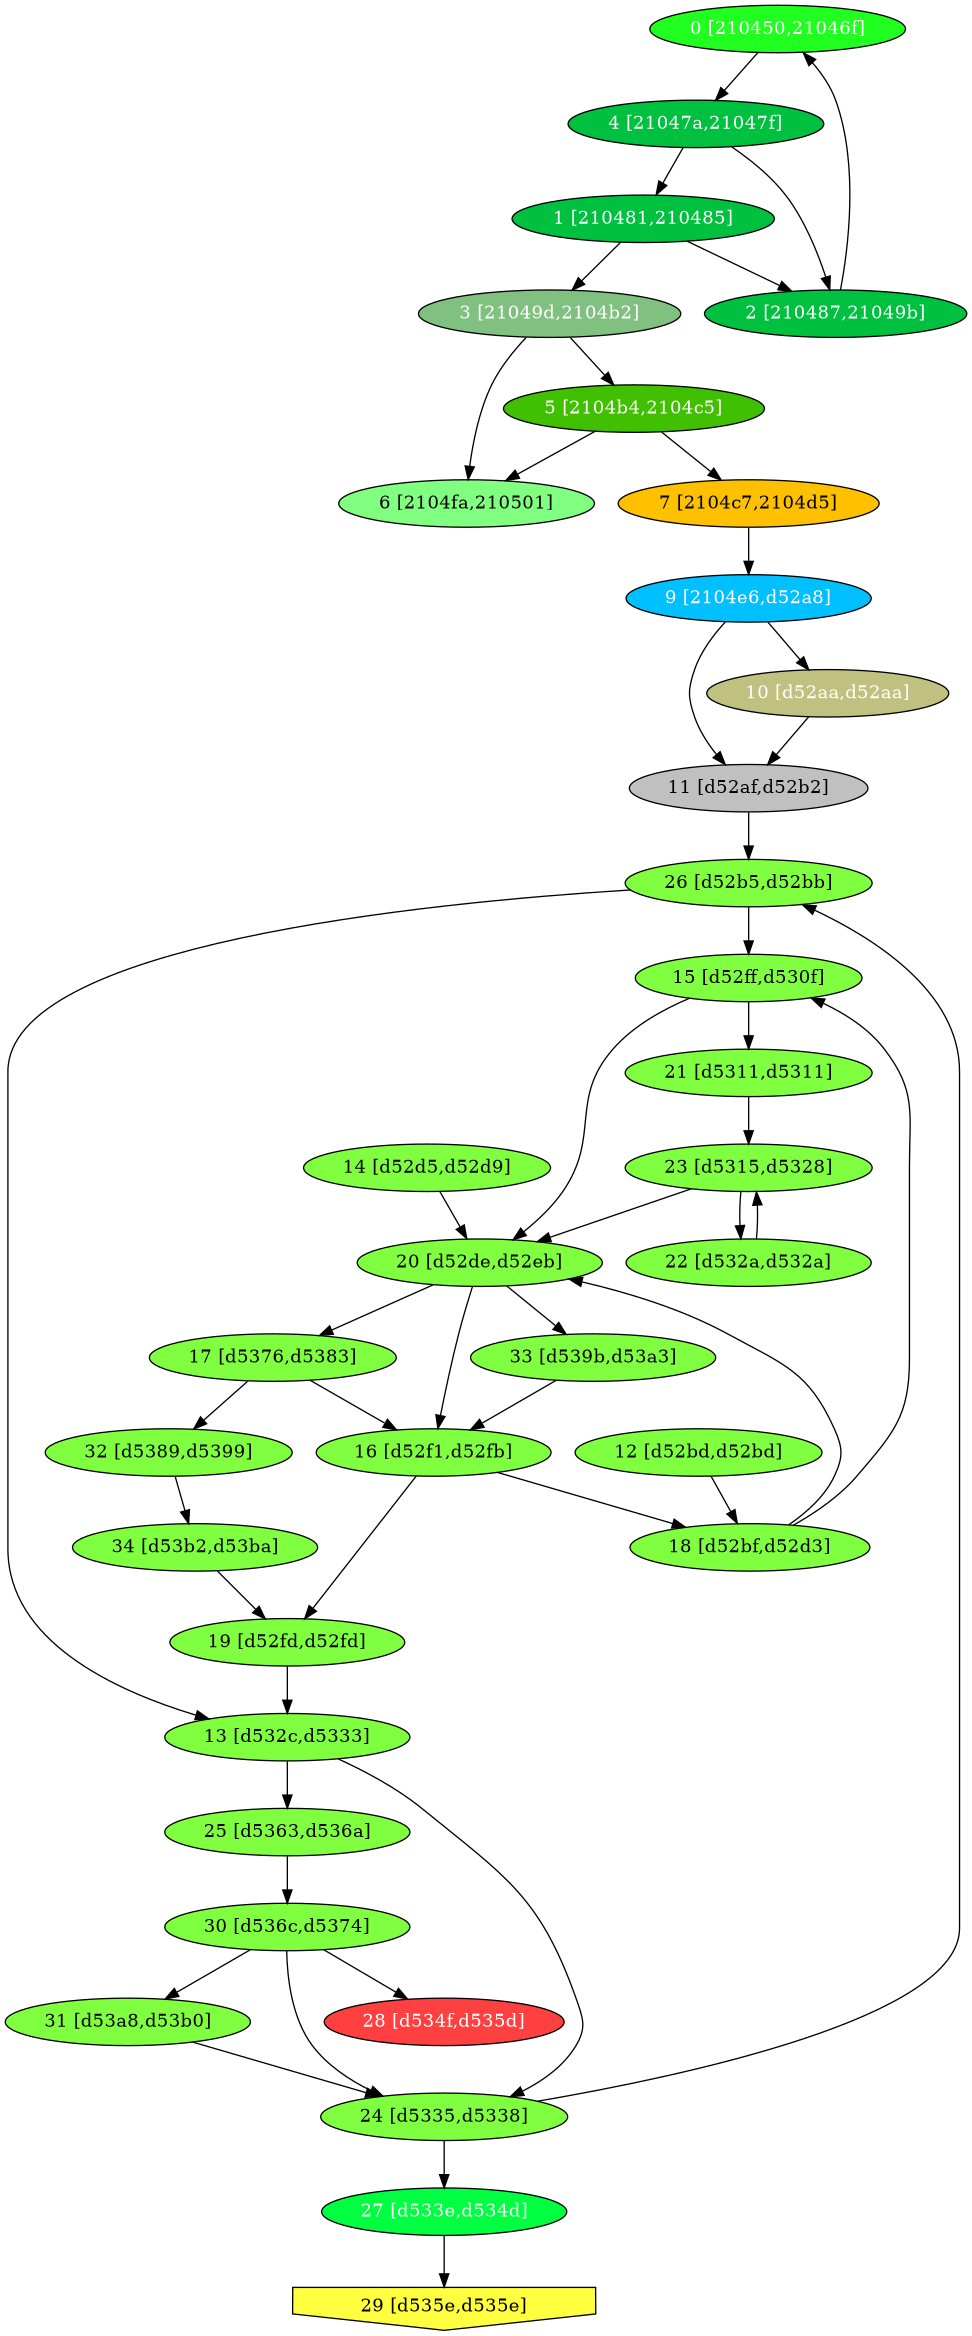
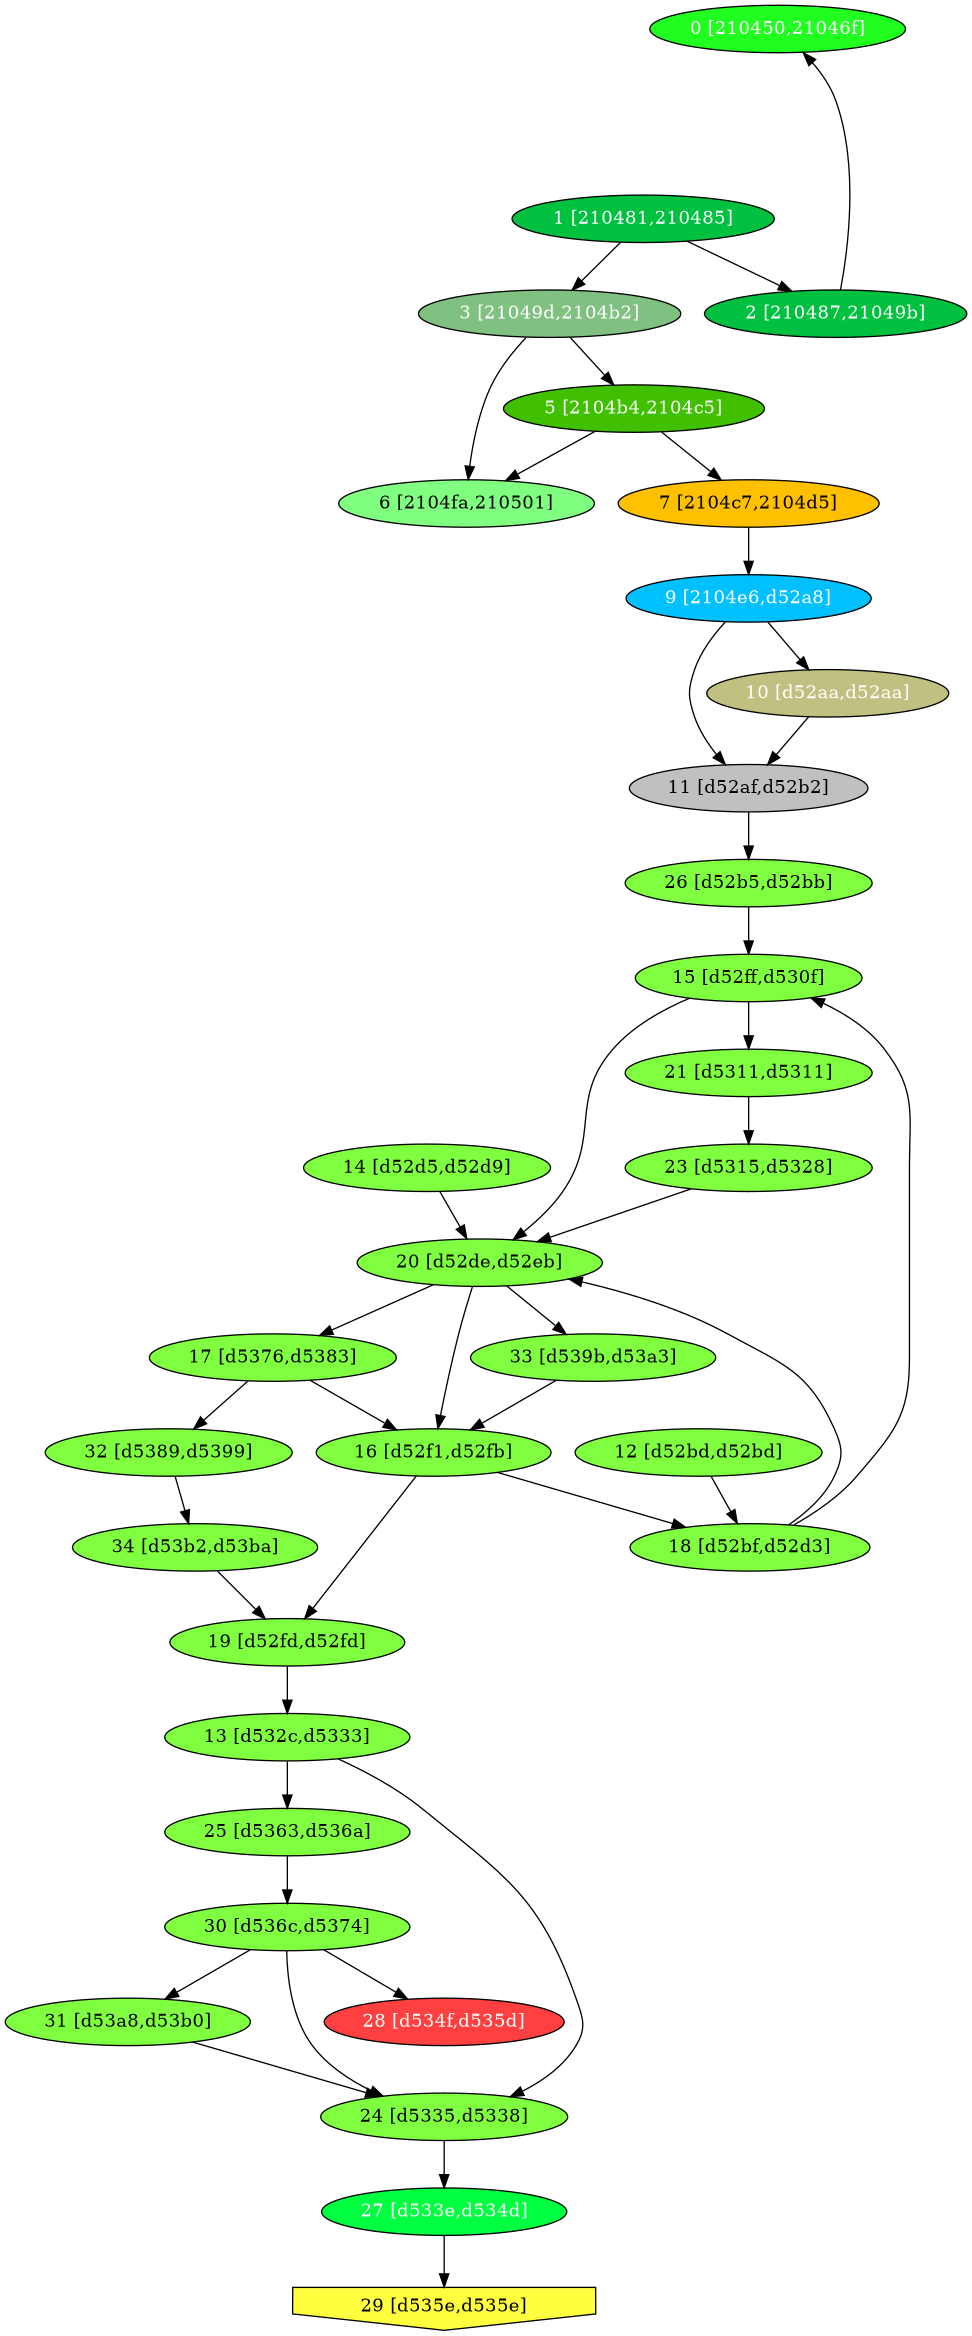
node "4 [21047a,21047f]": removed
edge "26 [d52b5,d52bb]" -> "13 [d532c,d5333]": removed
node "22 [d532a,d532a]": removed
edge "24 [d5335,d5338]" -> "26 [d52b5,d52bb]": removed
